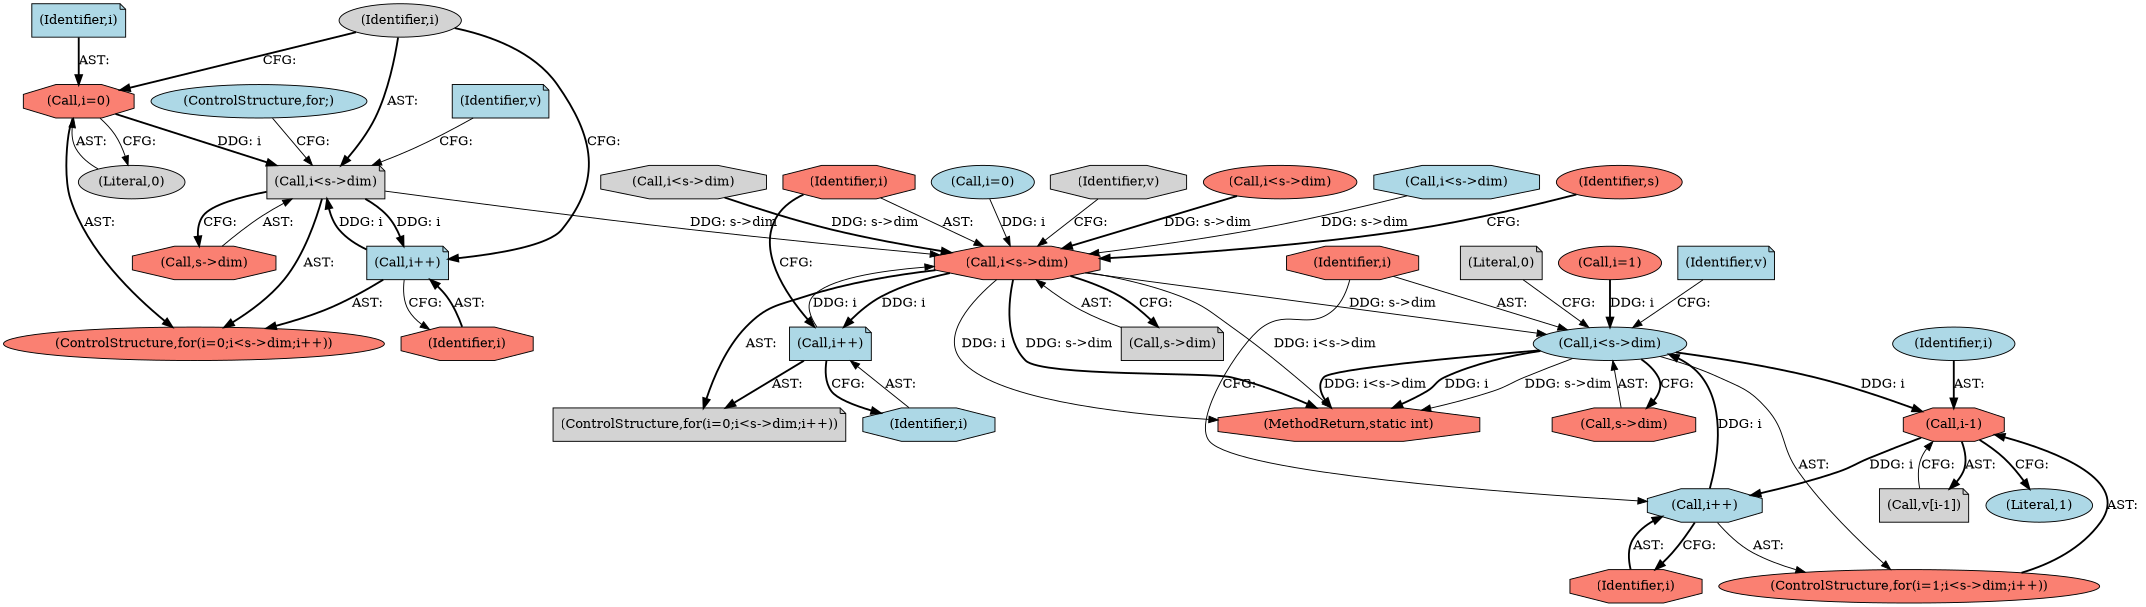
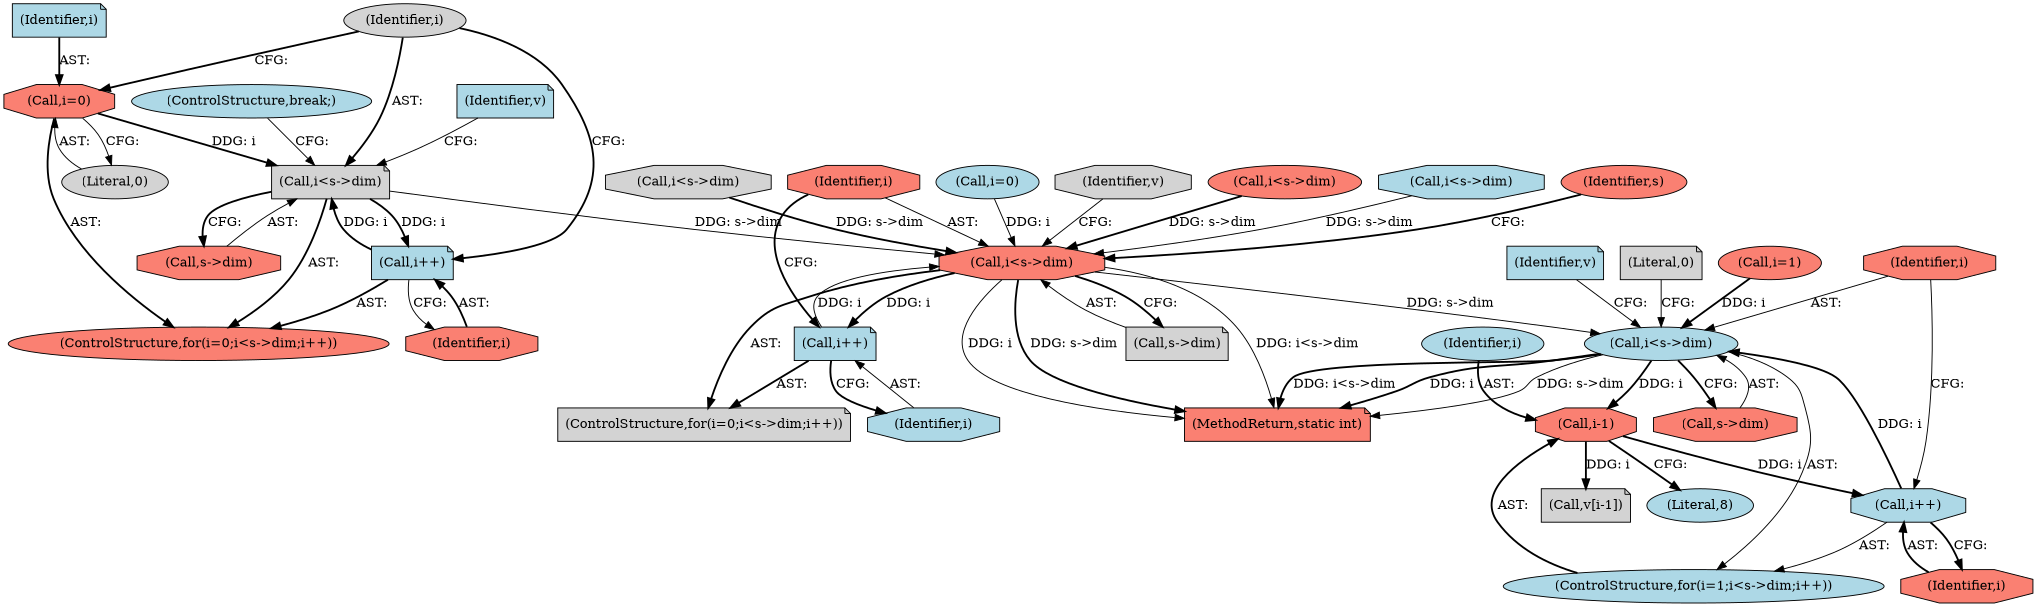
node "(ControlStructure,for;)": label "(ControlStructure,for;)" -> "(ControlStructure,break;)"
node "(MethodReturn,static int)": shape octagon -> note
edge "(Call,i-1)" -> "(Call,v[i-1])": label "AST: " -> "DDG: i"
edge "(Call,v[i-1])" -> "(Call,i-1)": removed, label "CFG:"
node "(Literal,1)": label "(Literal,1)" -> "(Literal,8)"
node "(ControlStructure,for(i=1;i<s->dim;i++))": fillcolor salmon -> lightblue
